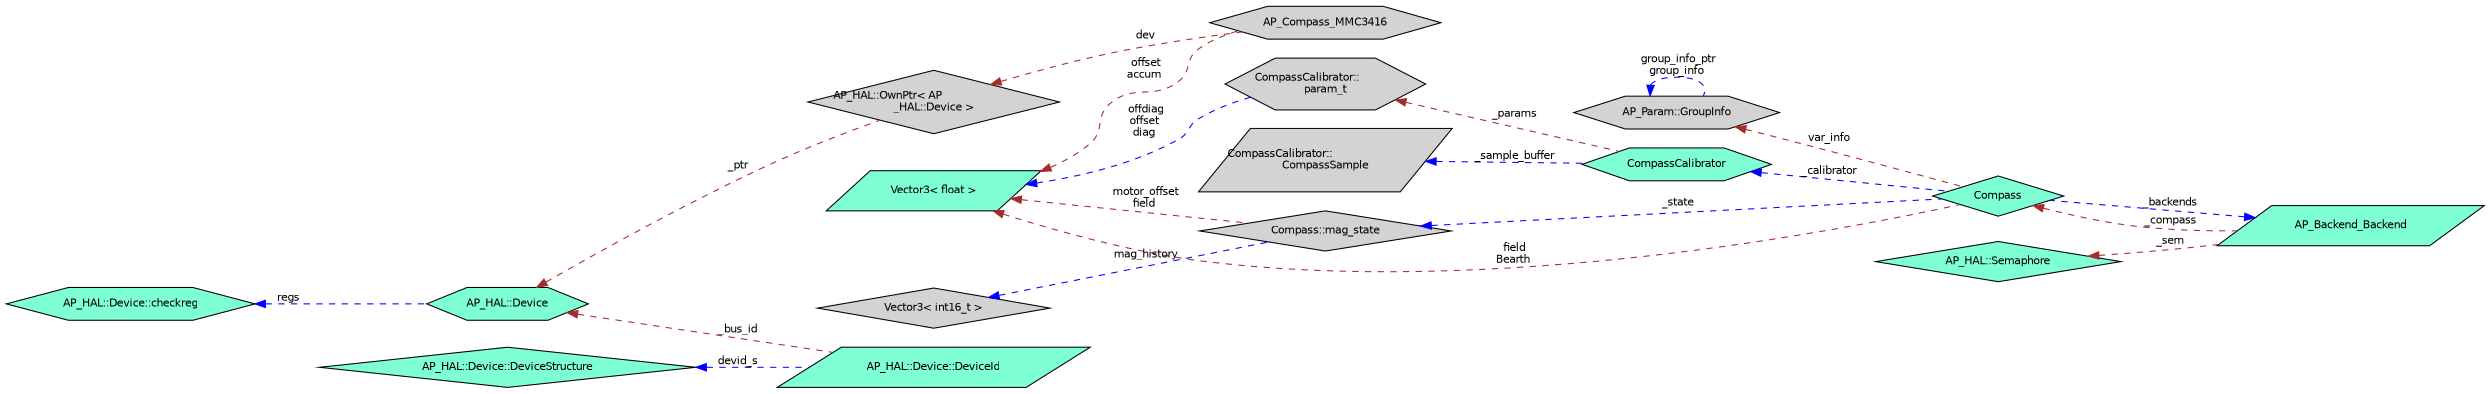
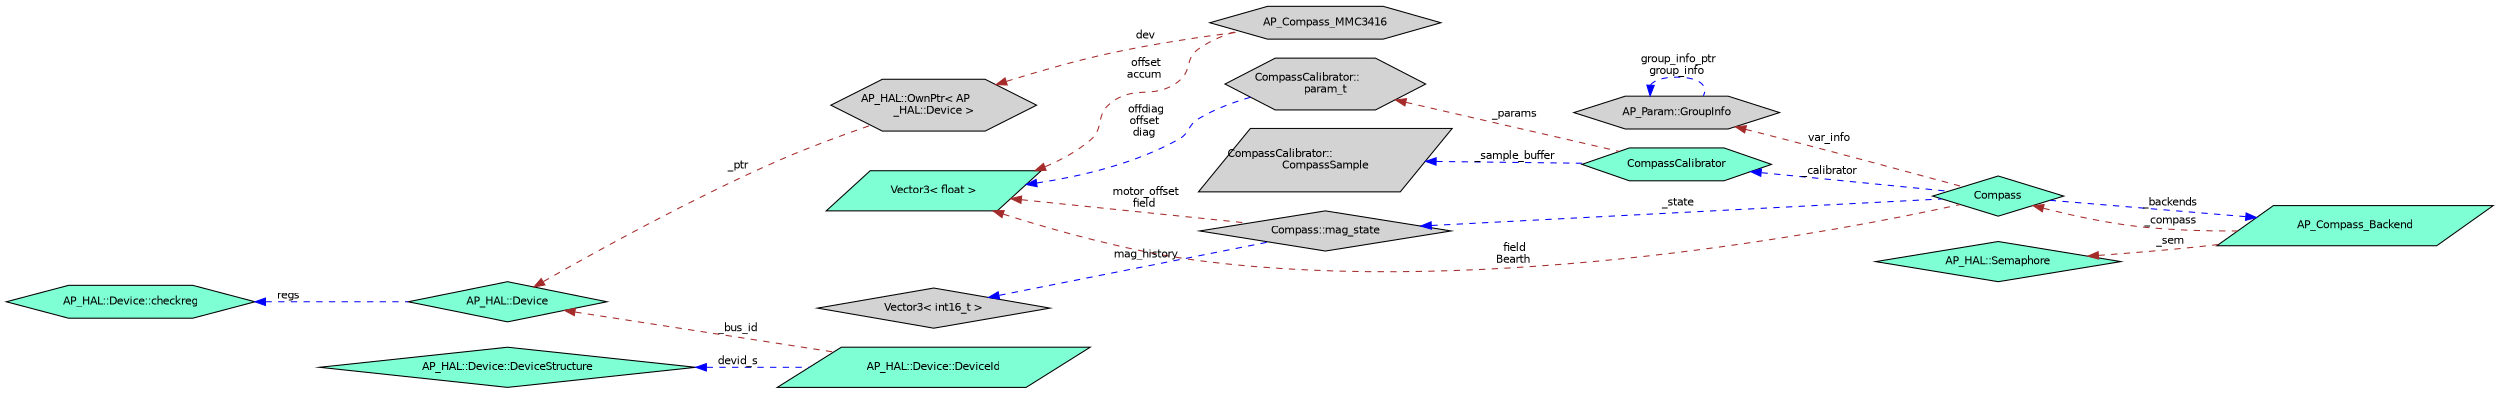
node "AP_HAL::OwnPtr< AP _HAL::Device >": shape diamond -> hexagon
node "AP_Backend_Backend": label "AP_Backend_Backend" -> "AP_Compass_Backend"
node "AP_HAL::Device": shape hexagon -> diamond
